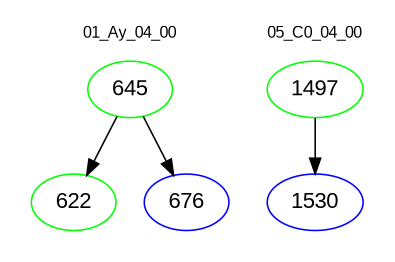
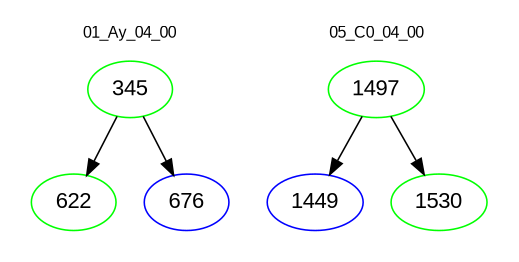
node "645": label "645" -> "345"
node "1449": added
node "1530": color blue -> green
